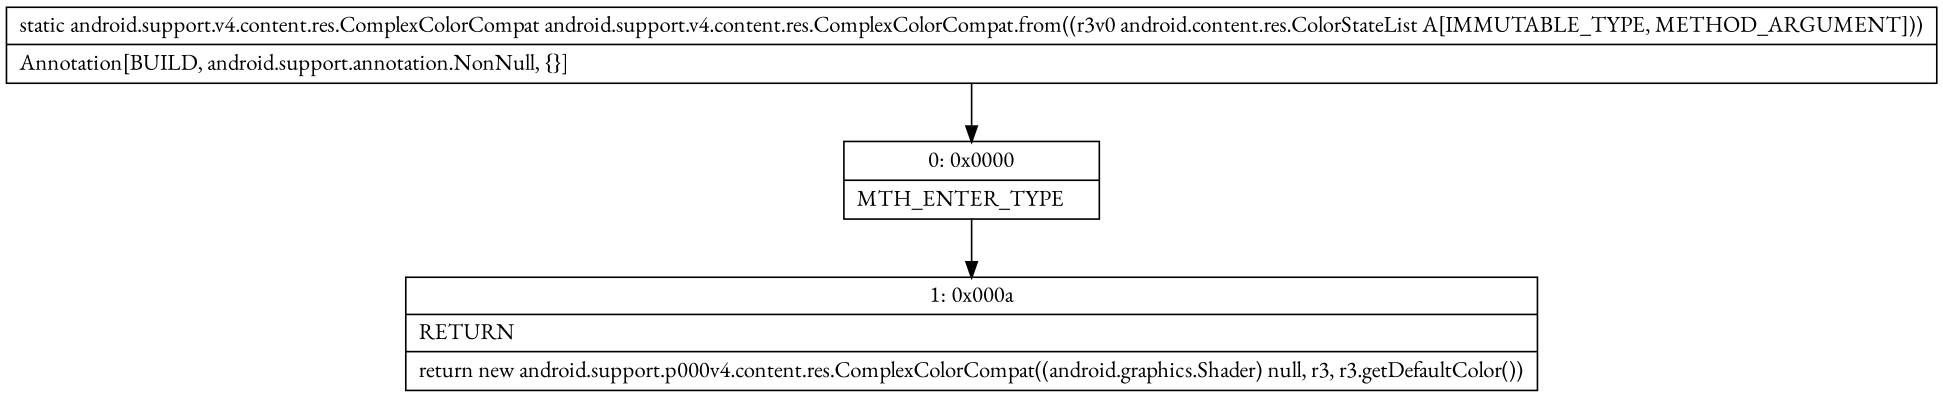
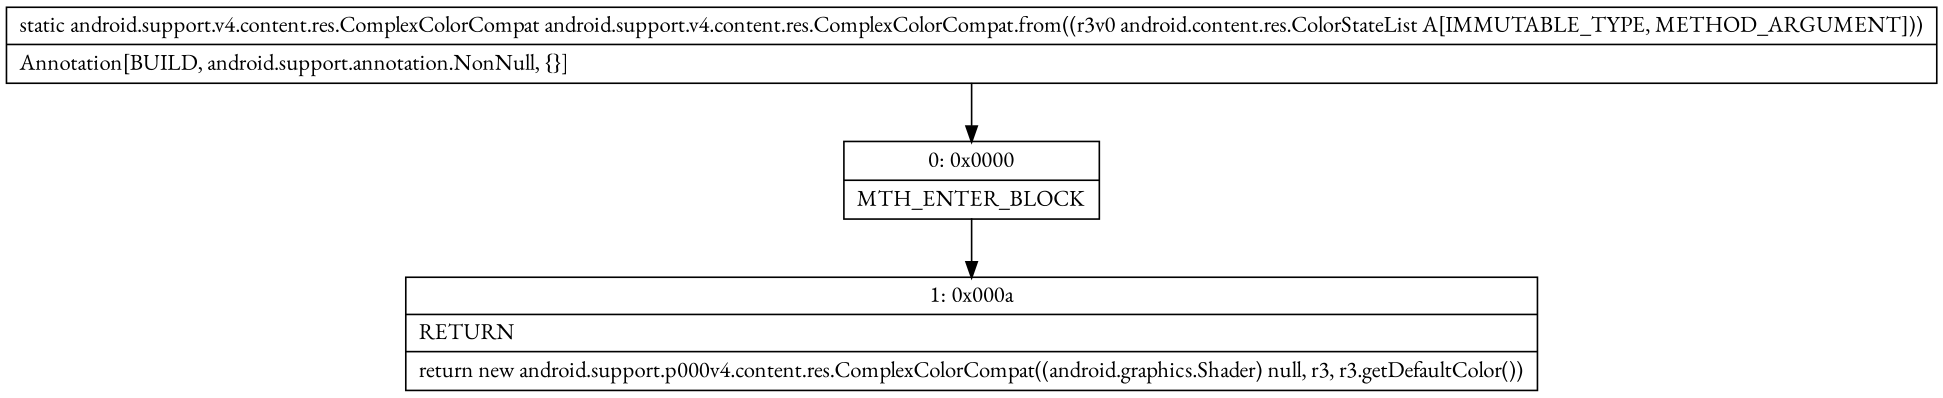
node "0: 0x0000": text "MTH_ENTER_TYPE" -> "MTH_ENTER_BLOCK"
